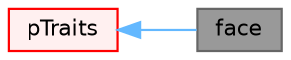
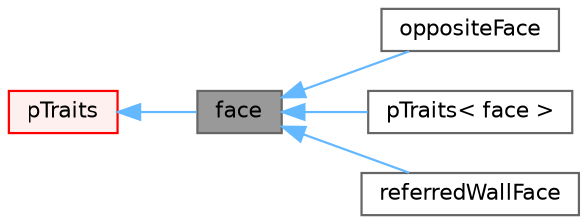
node "oppositeFace": added
node "pTraits< face >": added
node "referredWallFace": added
